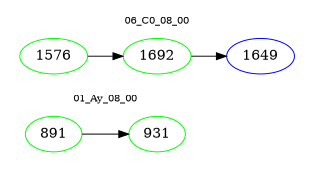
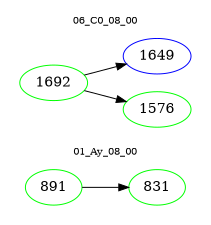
edge "1576" -> "1692": reversed
node "931": label "931" -> "831"
